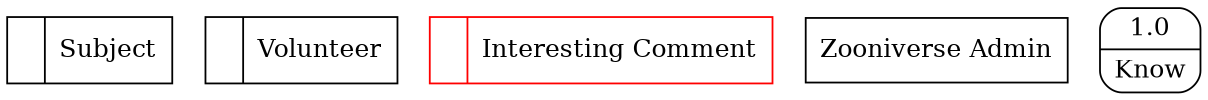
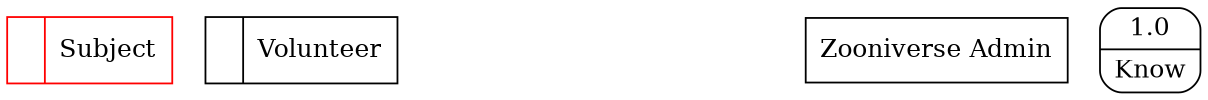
node "Subject": color black -> red
node "Interesting Comment": removed
